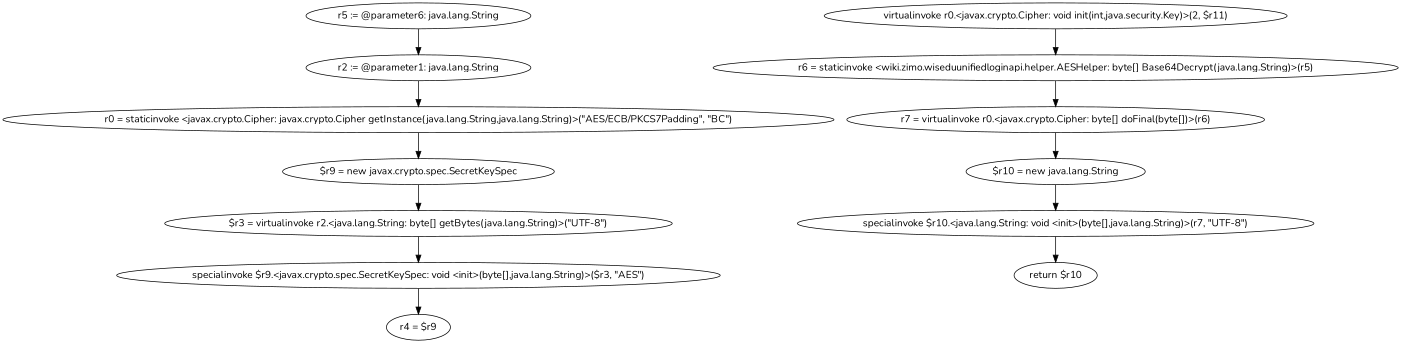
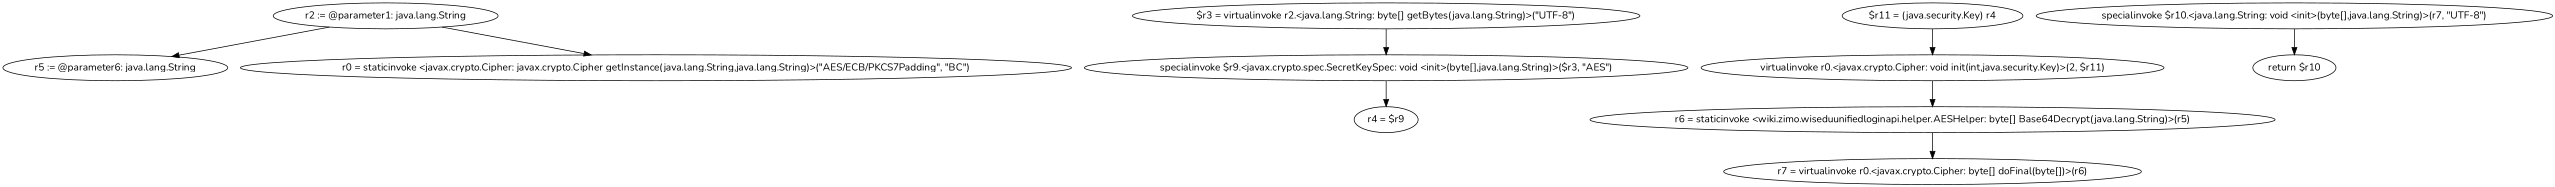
node "$r11 = (java.security.Key) r4": added
edge "r5 := @parameter6: java.lang.String" -> "r2 := @parameter1: java.lang.String": reversed
node "$r9 = new javax.crypto.spec.SecretKeySpec": removed
node "$r10 = new java.lang.String": removed
